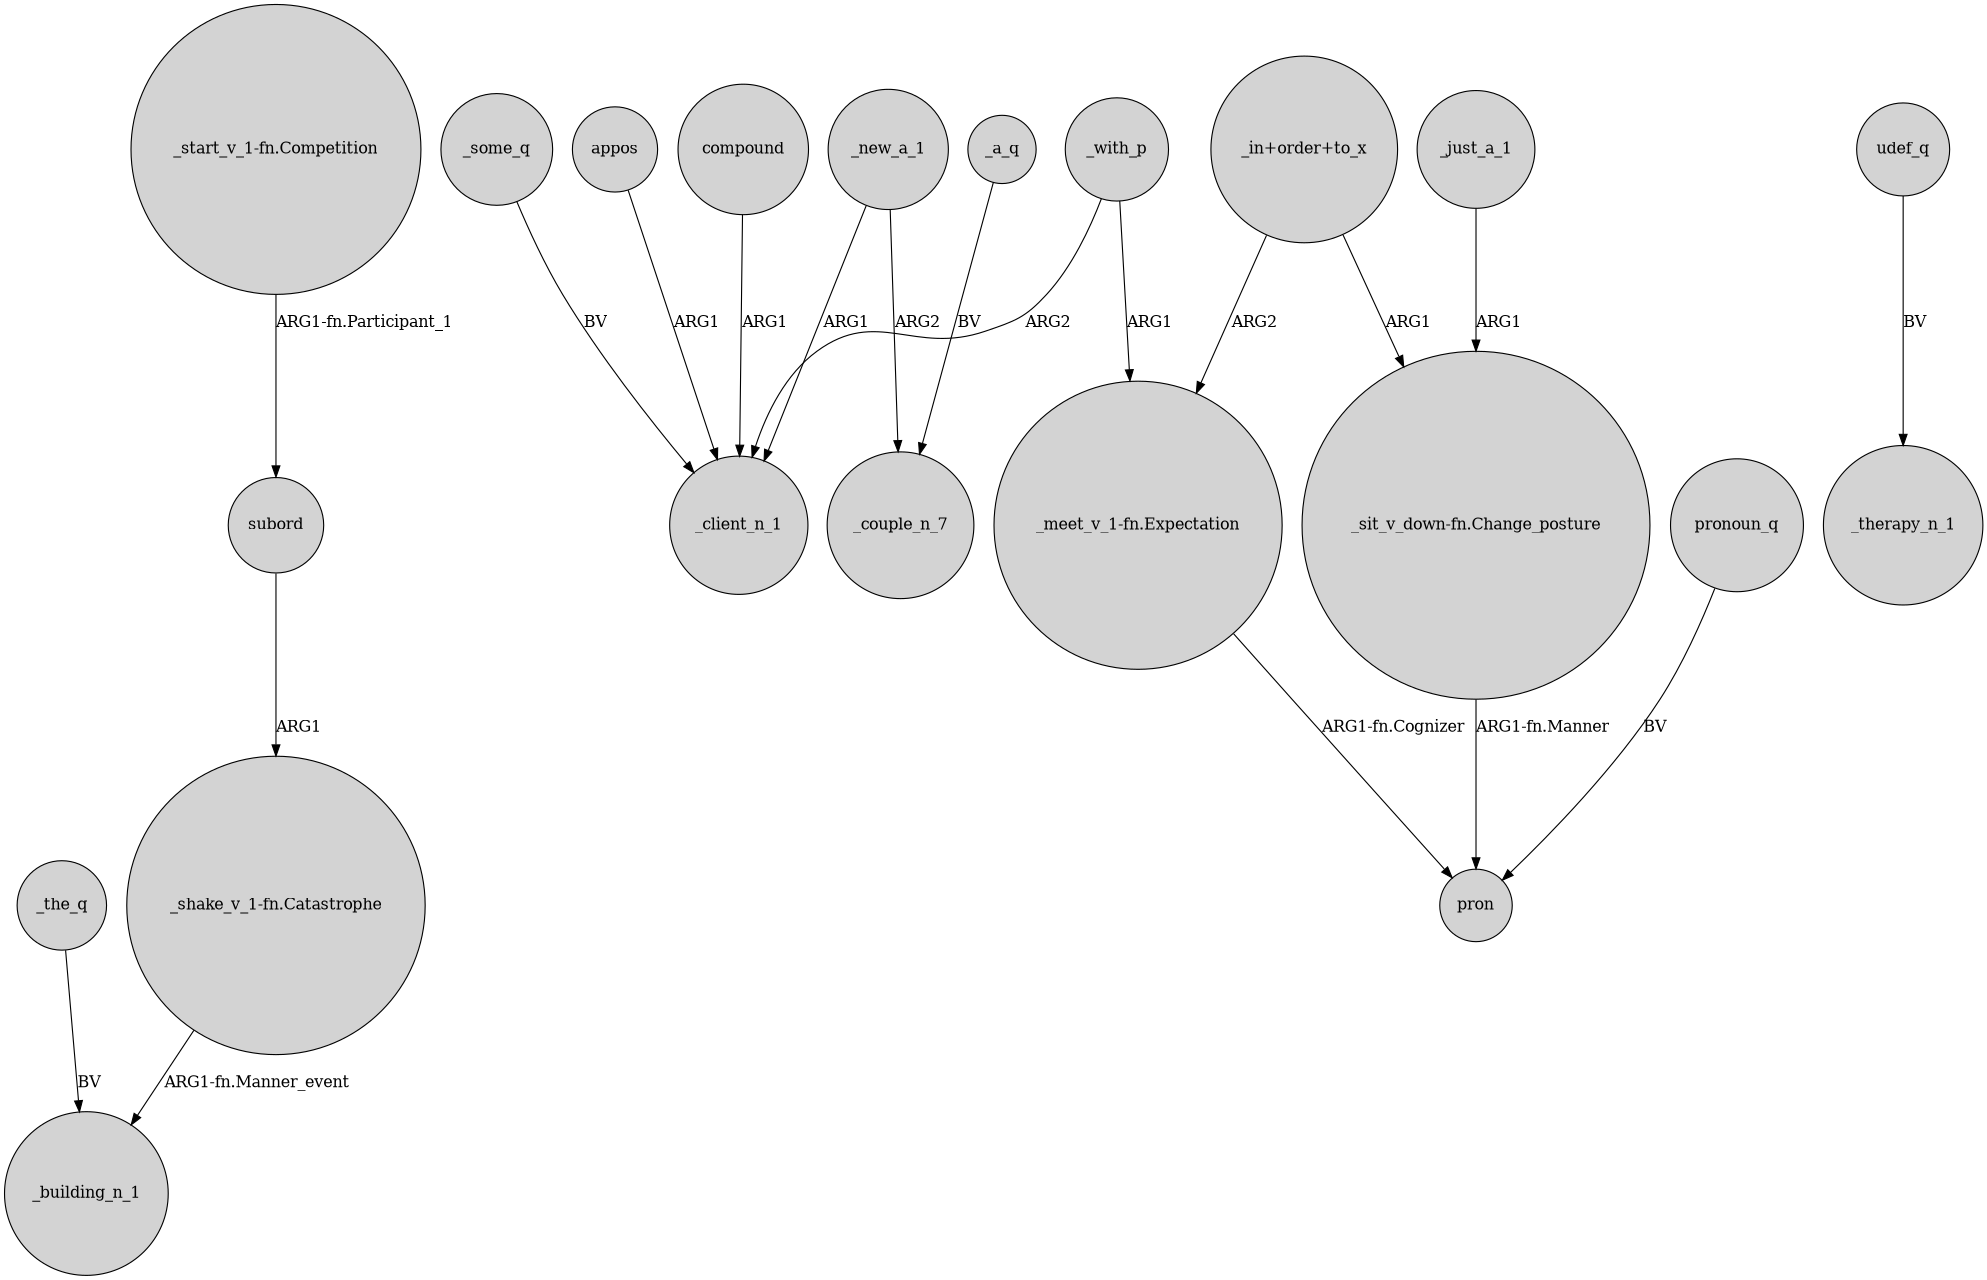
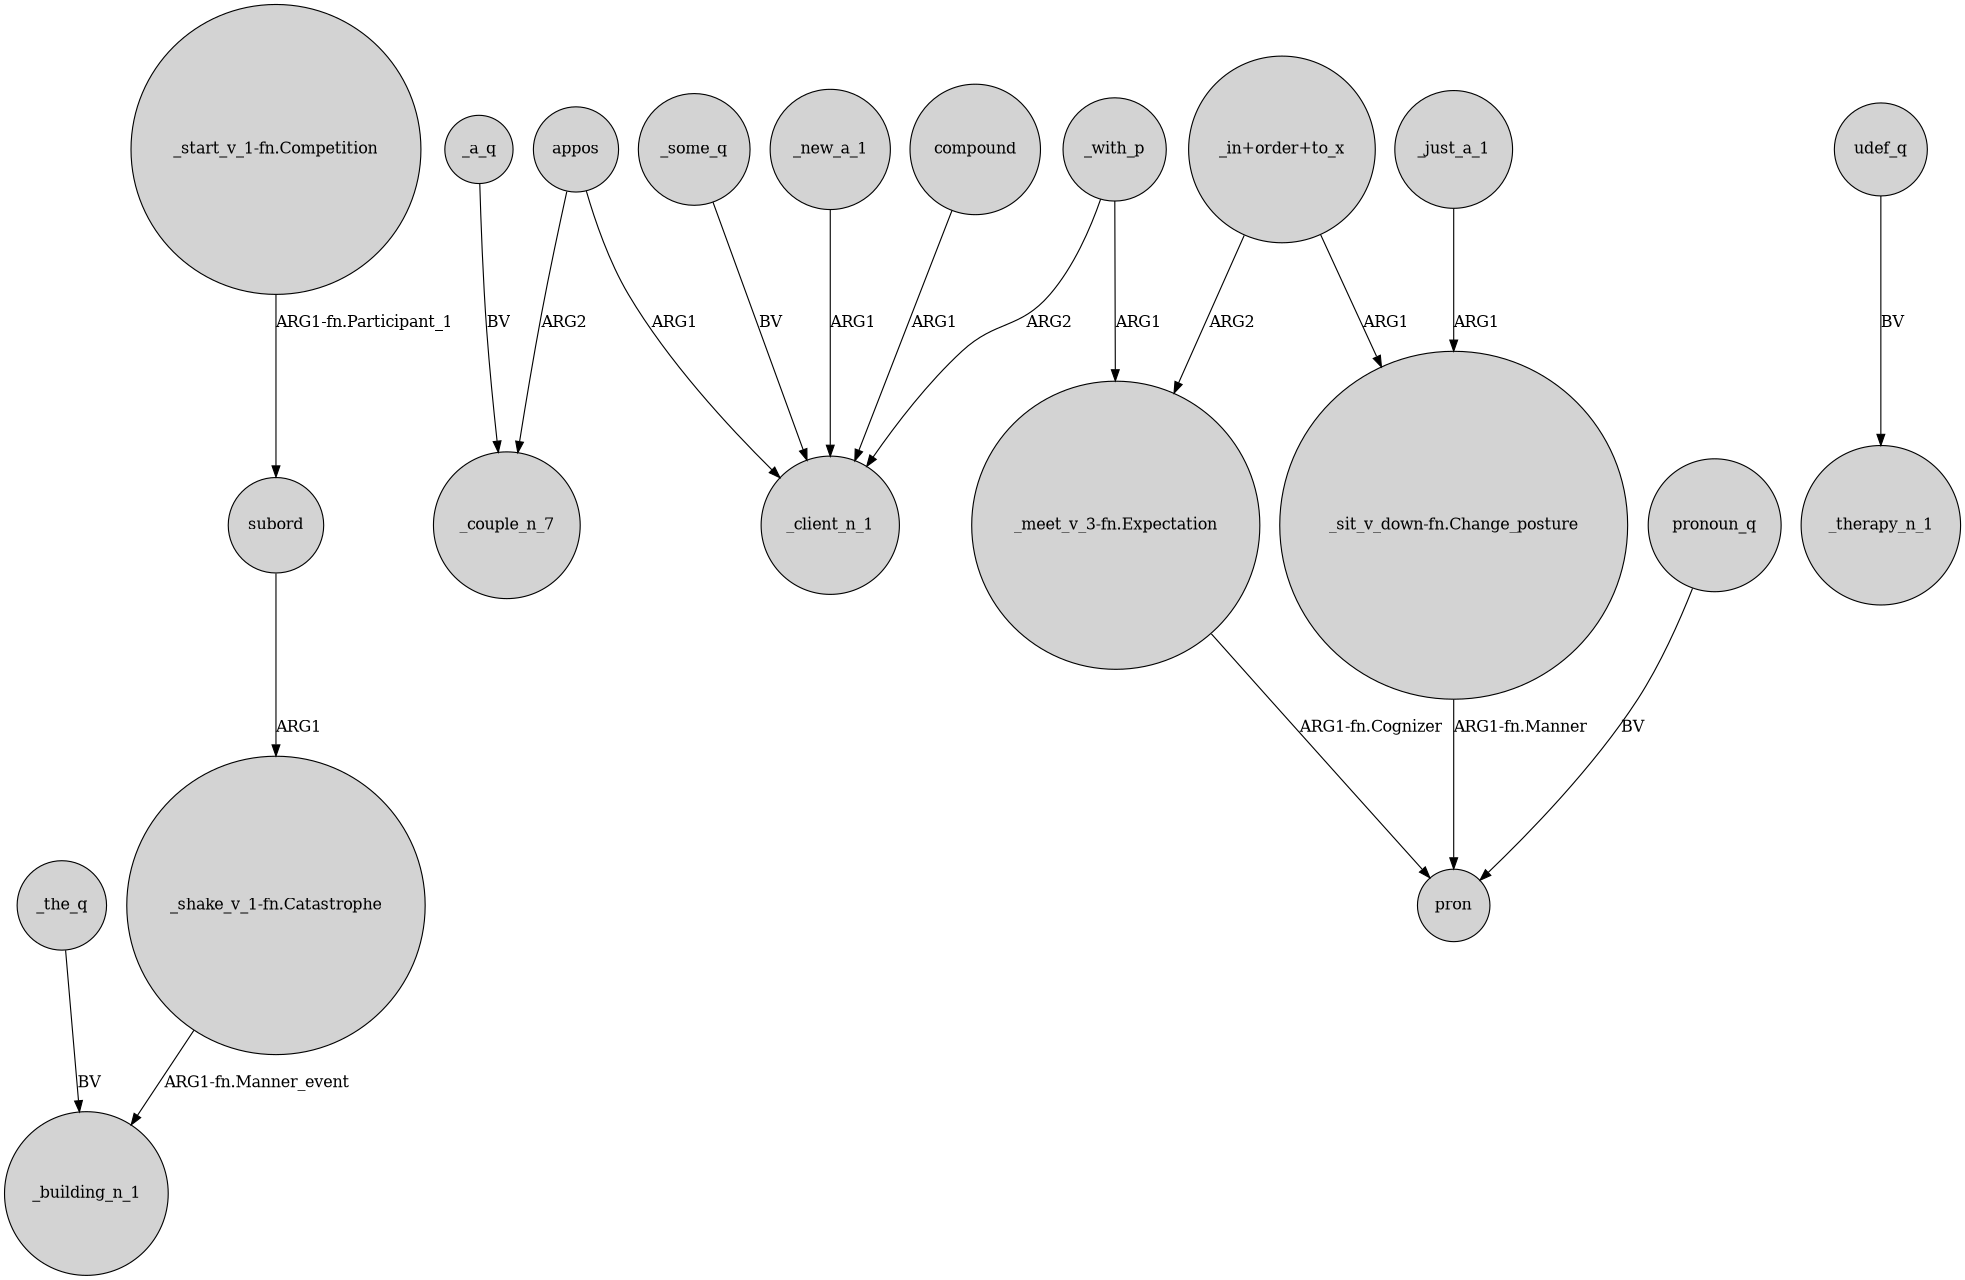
edge "_new_a_1" -> "_couple_n_7": now "appos" -> "_couple_n_7"
node "_meet_v_1-fn.Expectation": label "_meet_v_1-fn.Expectation" -> "_meet_v_3-fn.Expectation"
